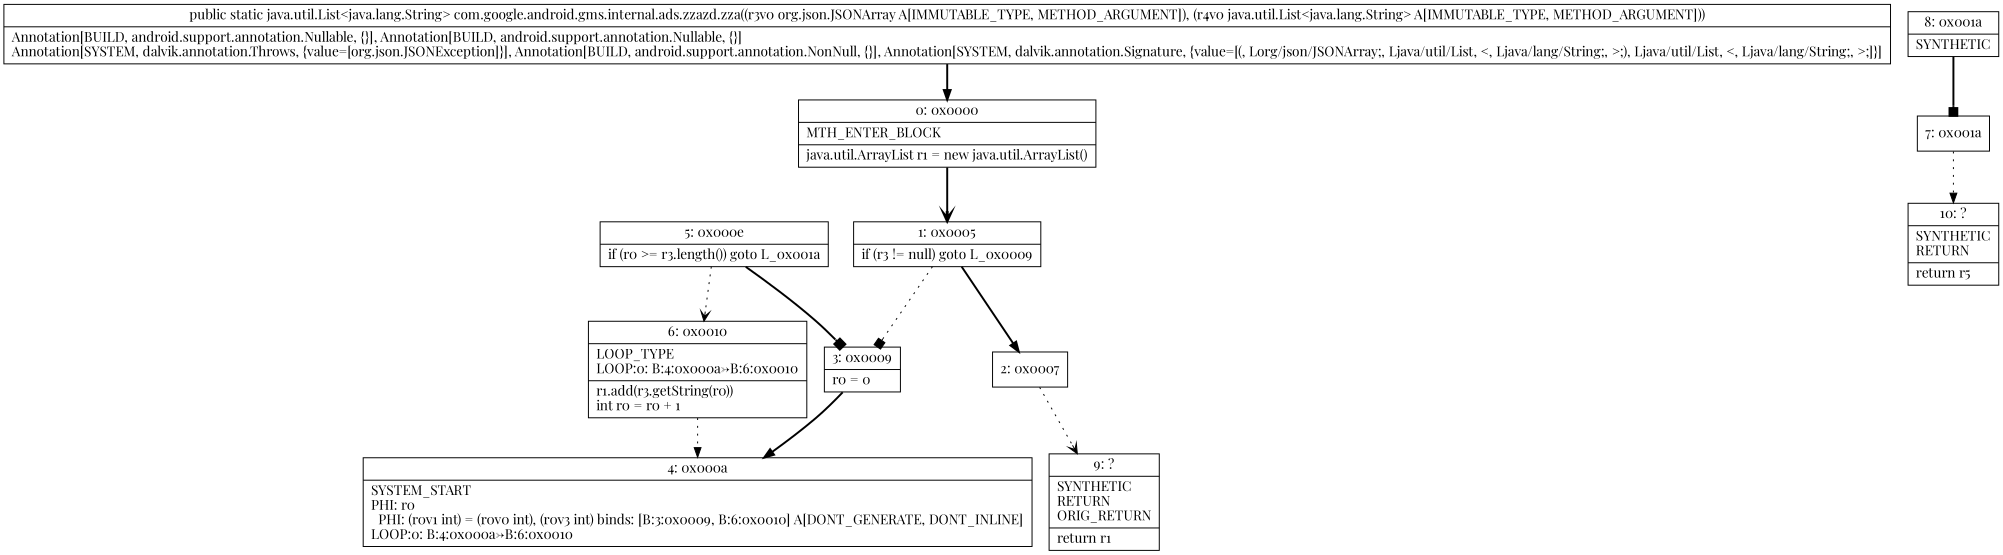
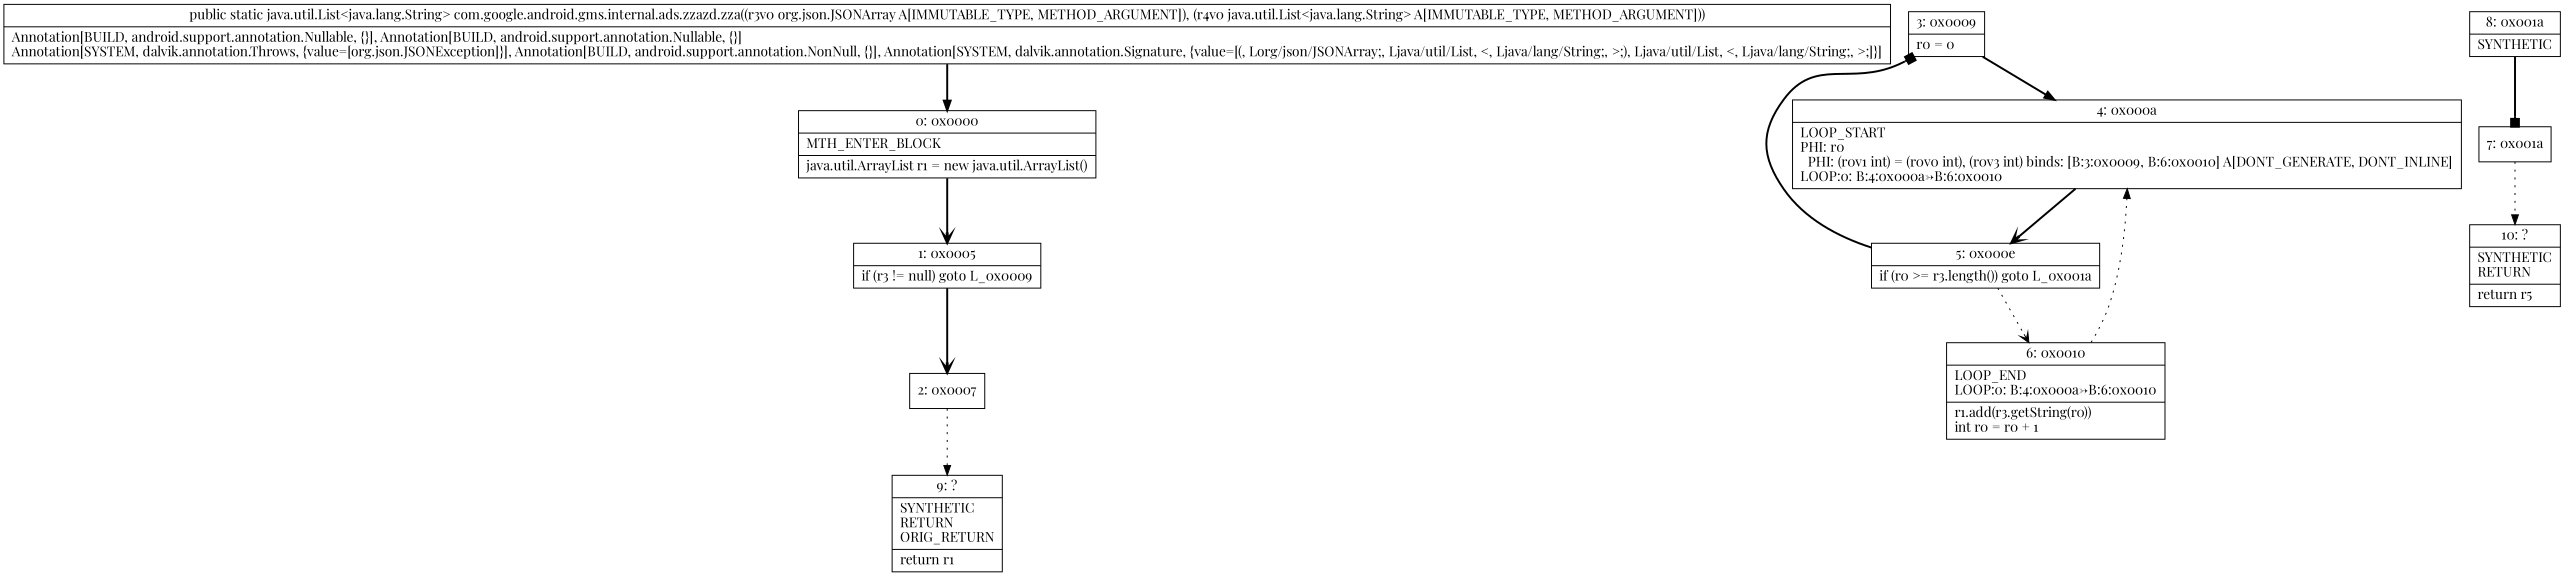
edge "4: 0x000a" -> "5: 0x000e": added
edge "1: 0x0005" -> "3: 0x0009": removed
edge "1: 0x0005" -> "2: 0x0007": arrowhead normal -> vee
node "6: 0x0010": text "LOOP_TYPE" -> "LOOP_END"
edge "2: 0x0007" -> "9: ?": arrowhead vee -> normal
node "4: 0x000a": text "SYSTEM_START" -> "LOOP_START"
